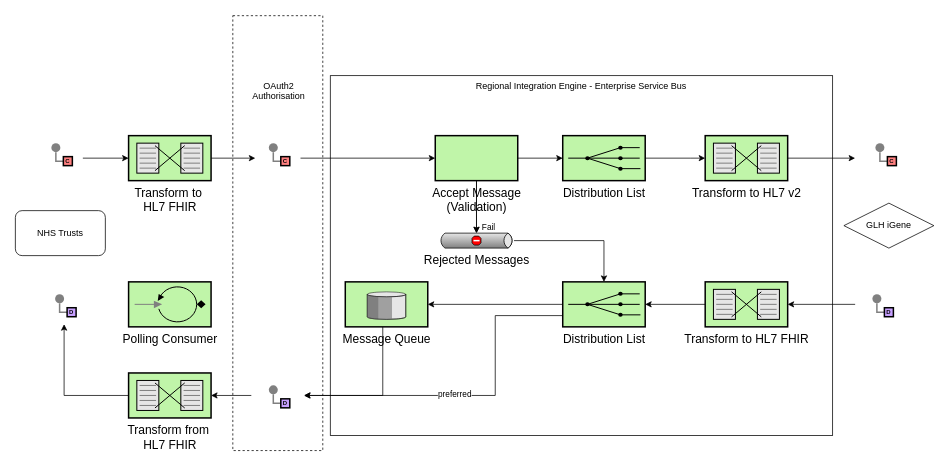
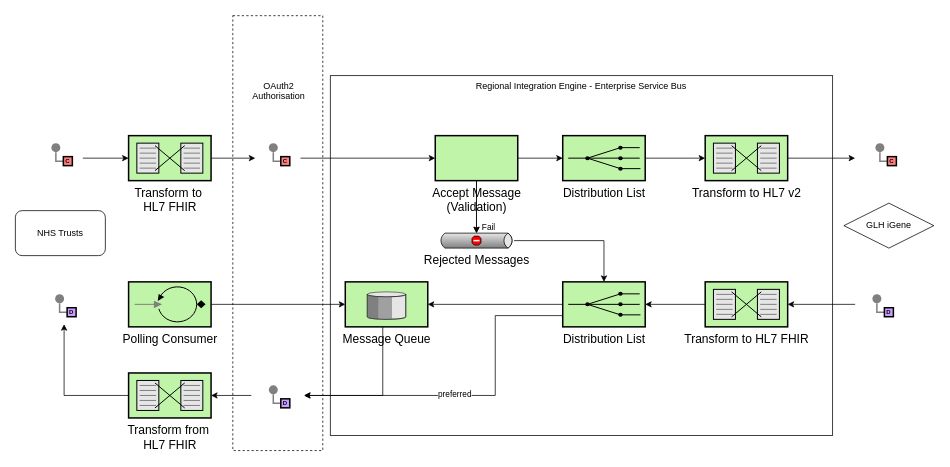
edge "Polling Consumer" -> "Message Queue": added
